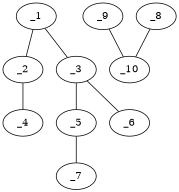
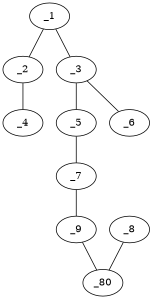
node "_10": label "_10" -> "_80"
edge "_7" -- "_9": added
